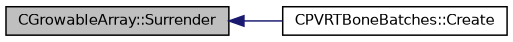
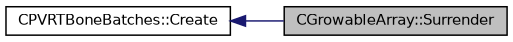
edge "CPVRTBoneBatches::Create" -> "CGrowableArray::Surrender": reversed
